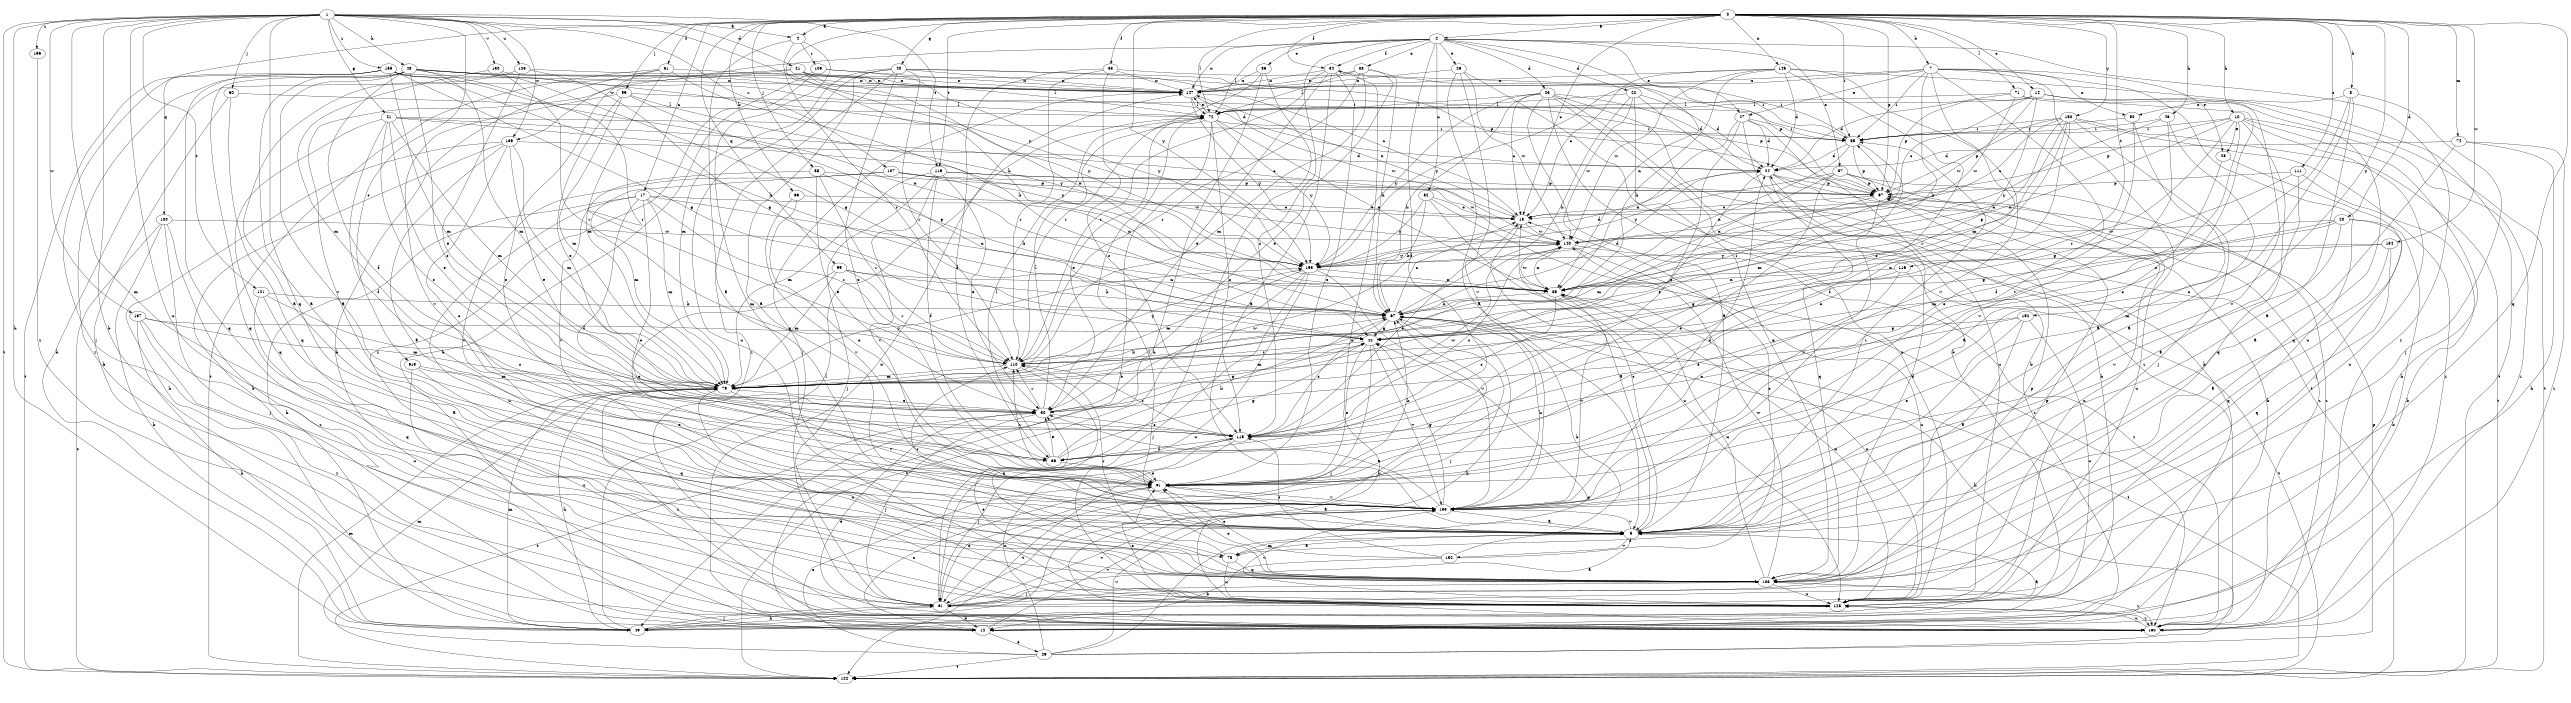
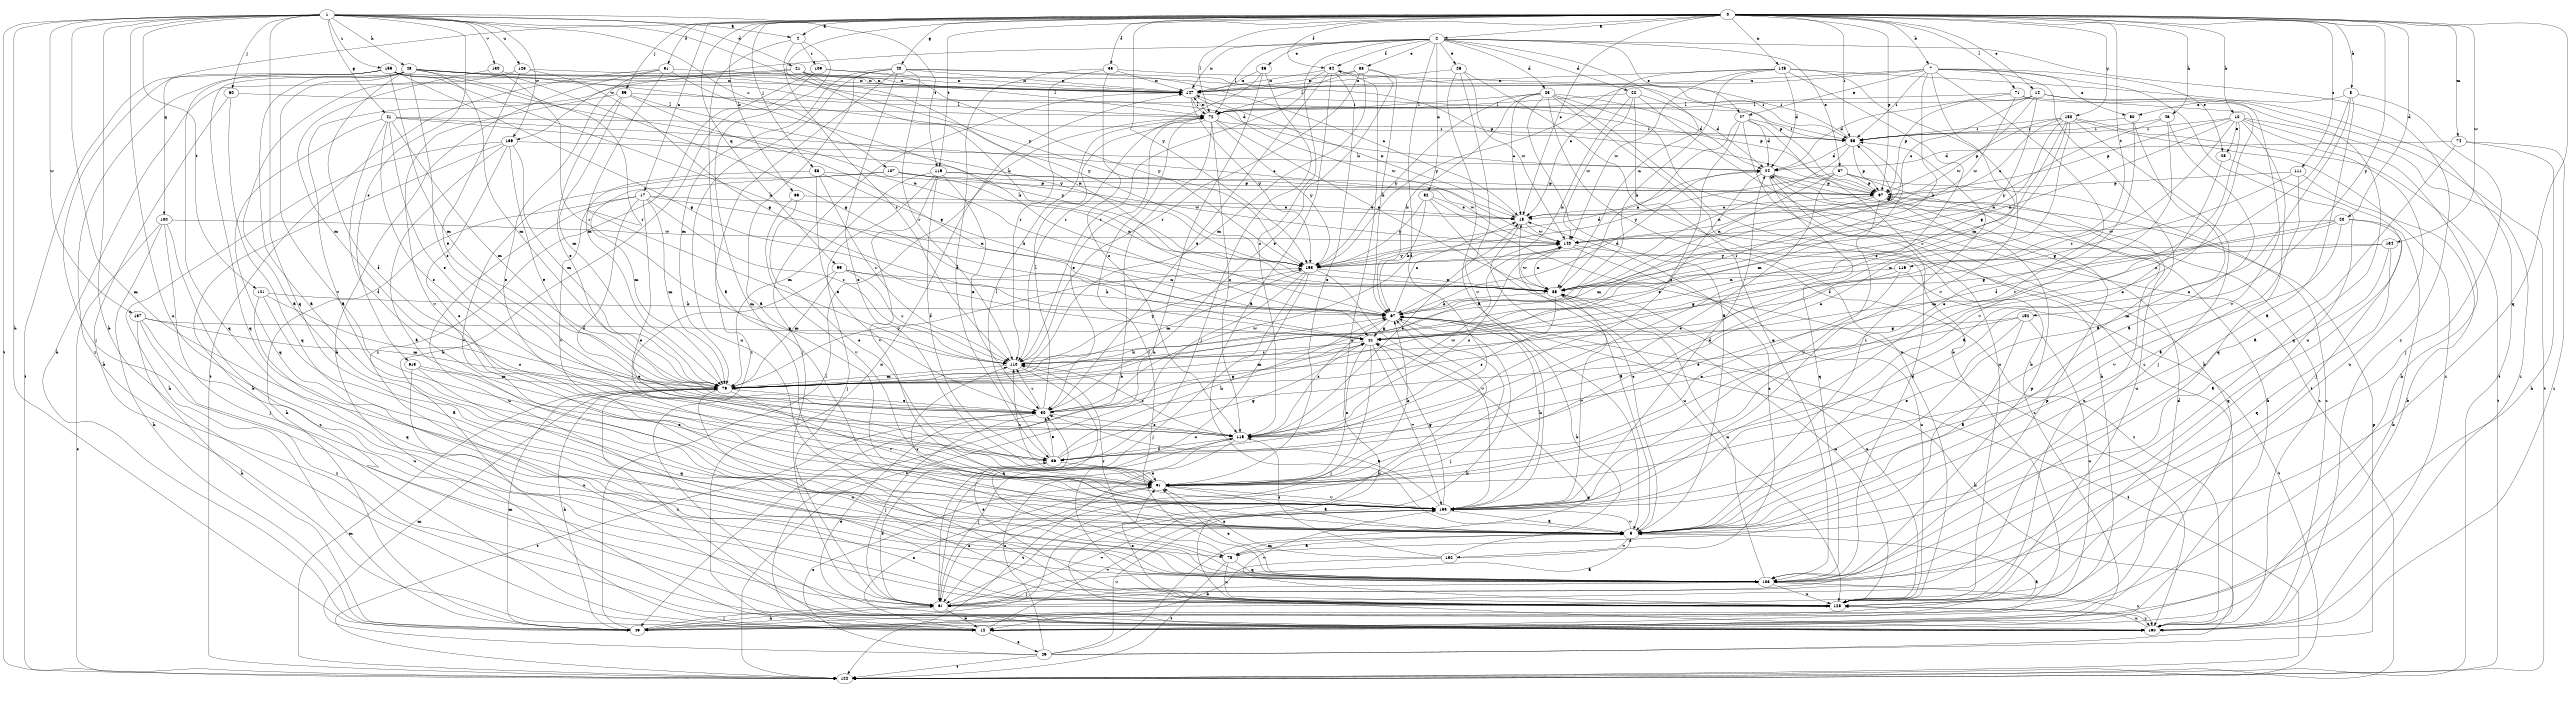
node "156": removed
edge "139" -> "24": label "d" -> "k"
edge "103" -> "140": removed, label "w"
edge "61" -> "36": added, label "f"
edge "49" -> "24": added, label "d"
edge "78" -> "122": added, label "t"
